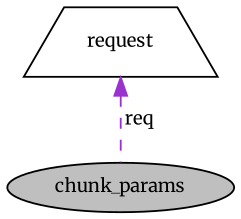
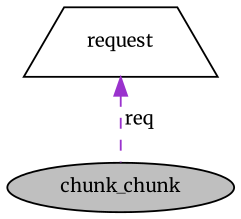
node "chunk_params": label "chunk_params" -> "chunk_chunk"
